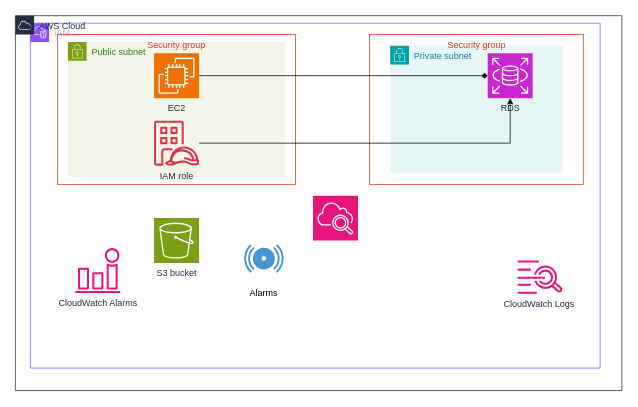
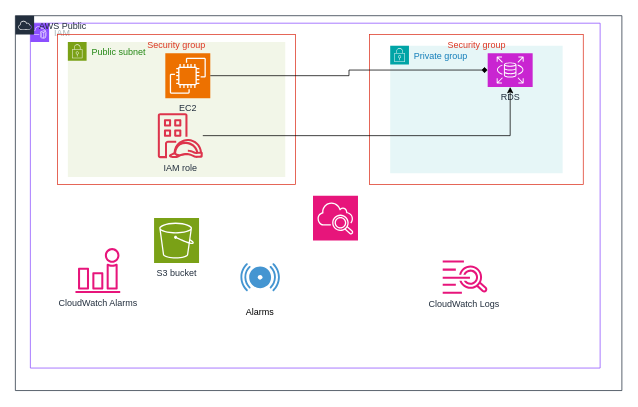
node "AWS Cloud": label "AWS Cloud" -> "AWS Public"
node "Private subnet": label "Private subnet" -> "Private group"
node "EC2": moved (177, 75) -> (188, 75)
node "RDS": size 45x45 -> 45x34
node "IAM role": moved (177, 143) -> (180, 135)
node "Alarms": moved (264, 258) -> (260, 277)
node "CloudWatch Logs": moved (540, 277) -> (465, 277)
